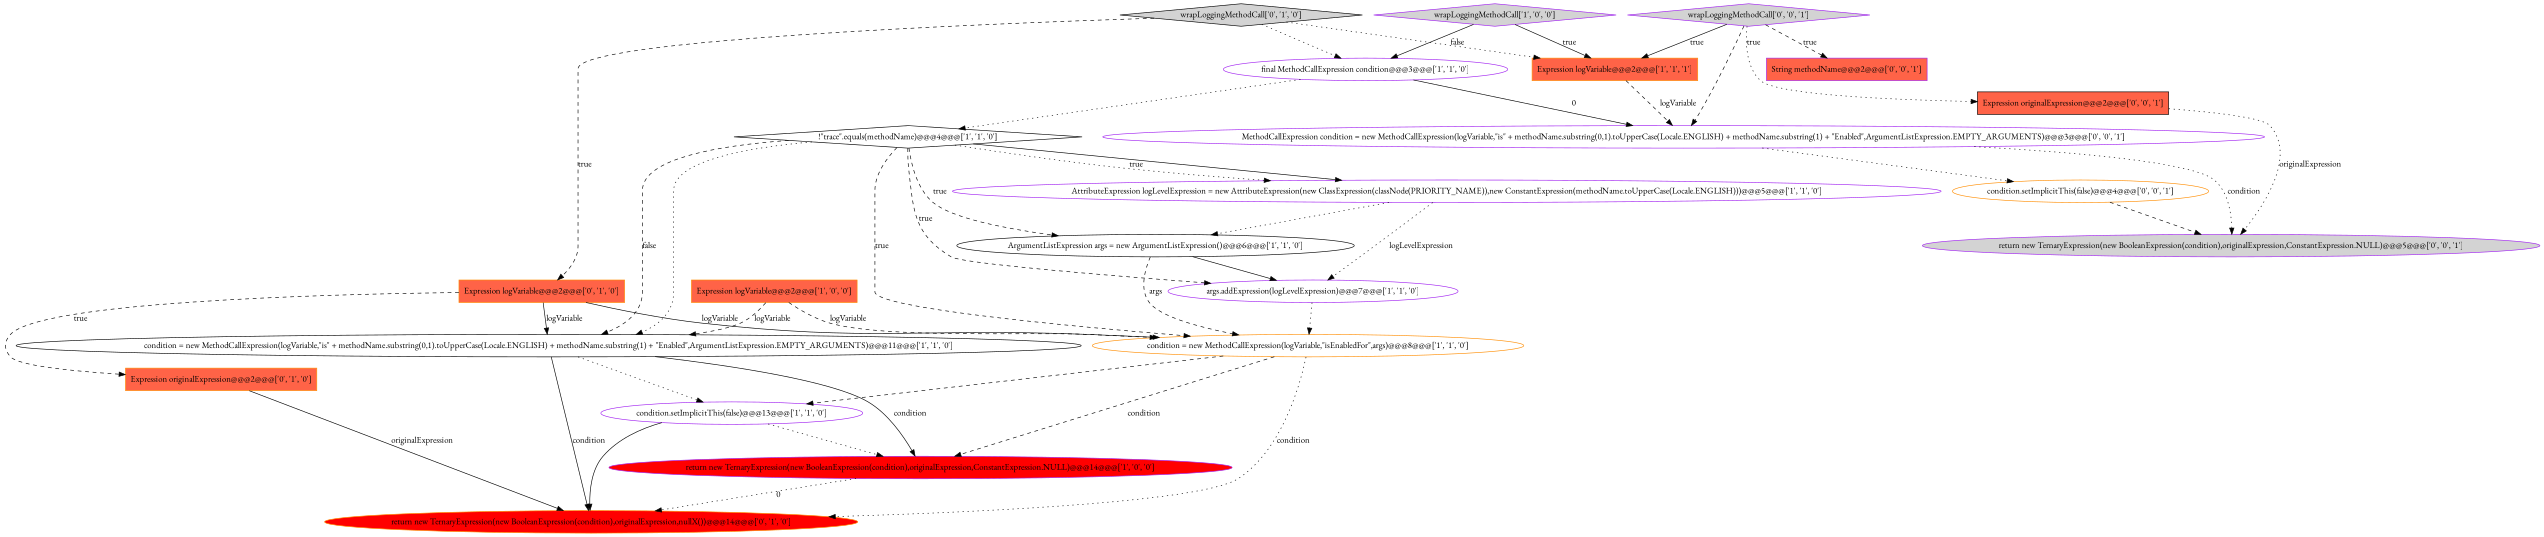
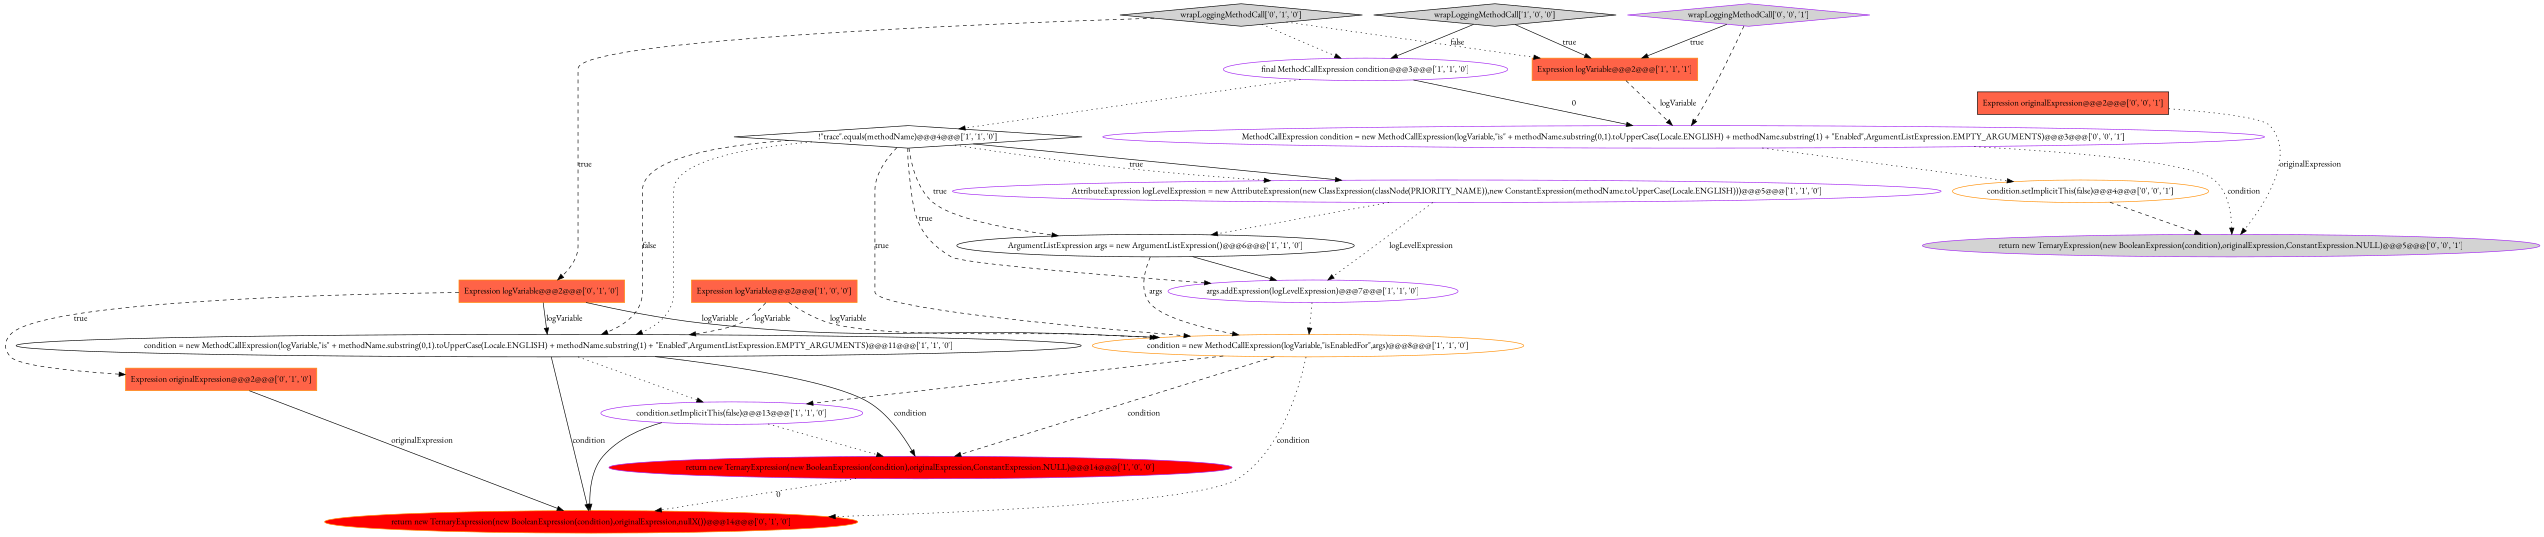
node "wrapLoggingMethodCall['1', '0', '0']": color purple -> black
node "String methodName@@@2@@@['0', '0', '1']": removed
edge "wrapLoggingMethodCall['0', '0', '1']" -> "Expression originalExpression@@@2@@@['0', '0', '1']": removed, label "true"
